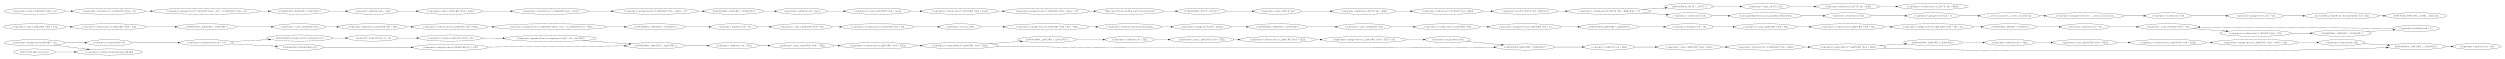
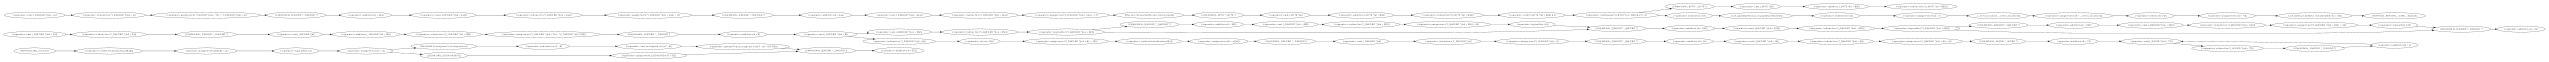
edge "(<operator>.addition,v4 + 352)" -> "(<operator>.cast,(_QWORD *)(v4 + 352))": now "(<operator>.cast,(_DWORD *)(v6 + 8))" -> "(<operator>.cast,(_QWORD *)(v4 + 352))"
edge "(<operator>.assignment,a1[148] = v4)" -> "(<operator>.indirectIndexAccess,a1[148])": reversed
